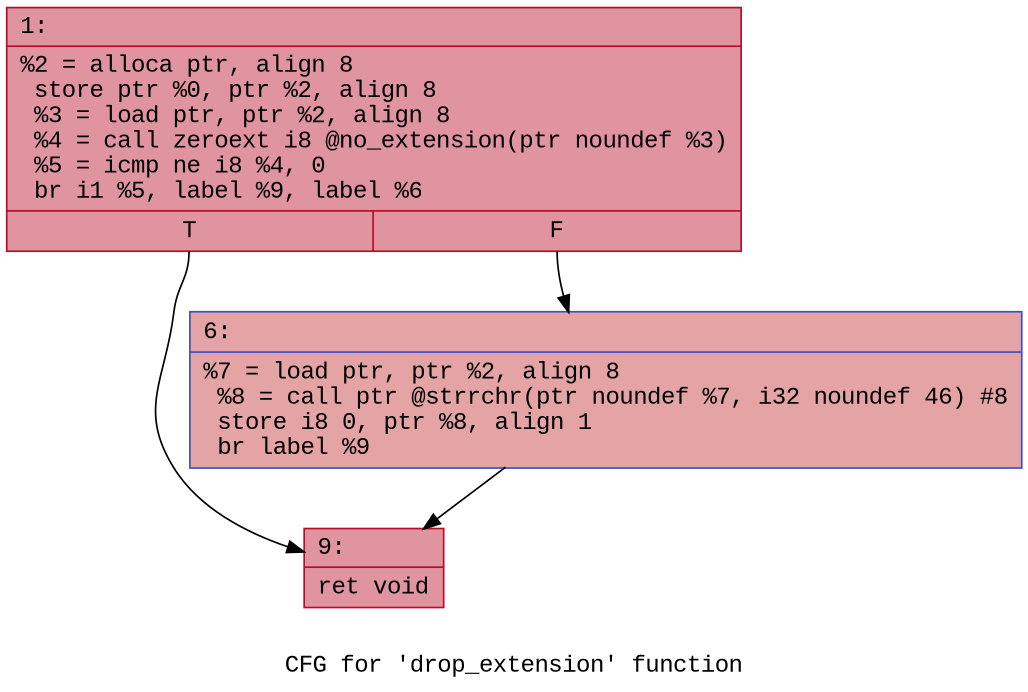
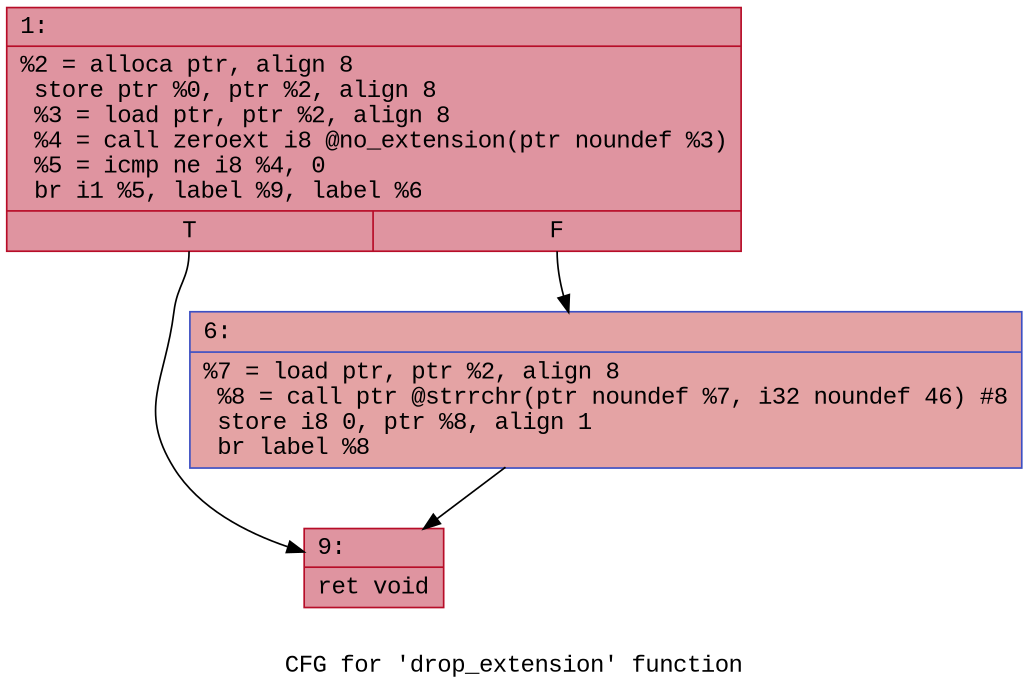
node "6:": text "br label %9" -> "br label %8"
